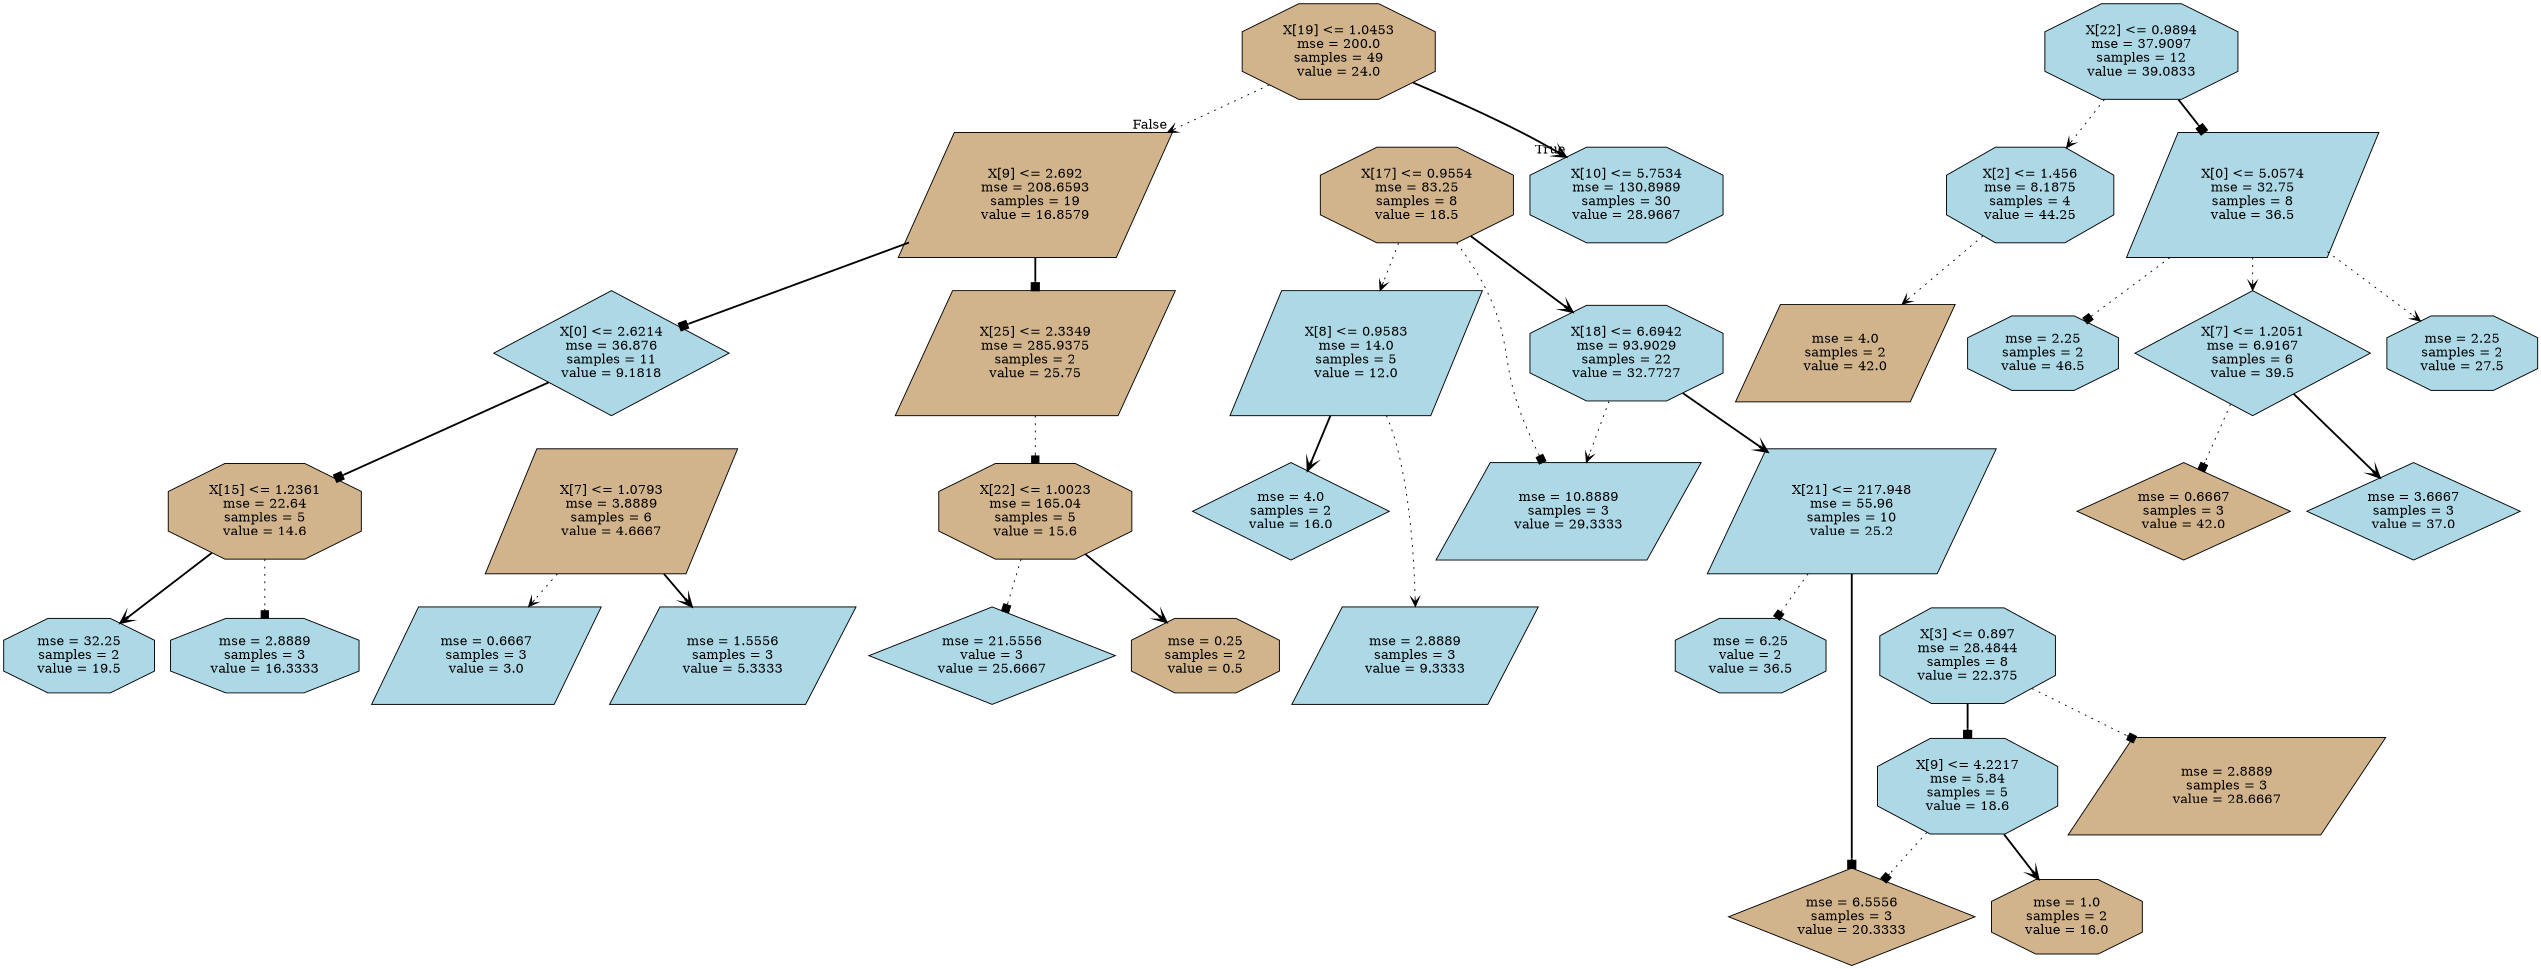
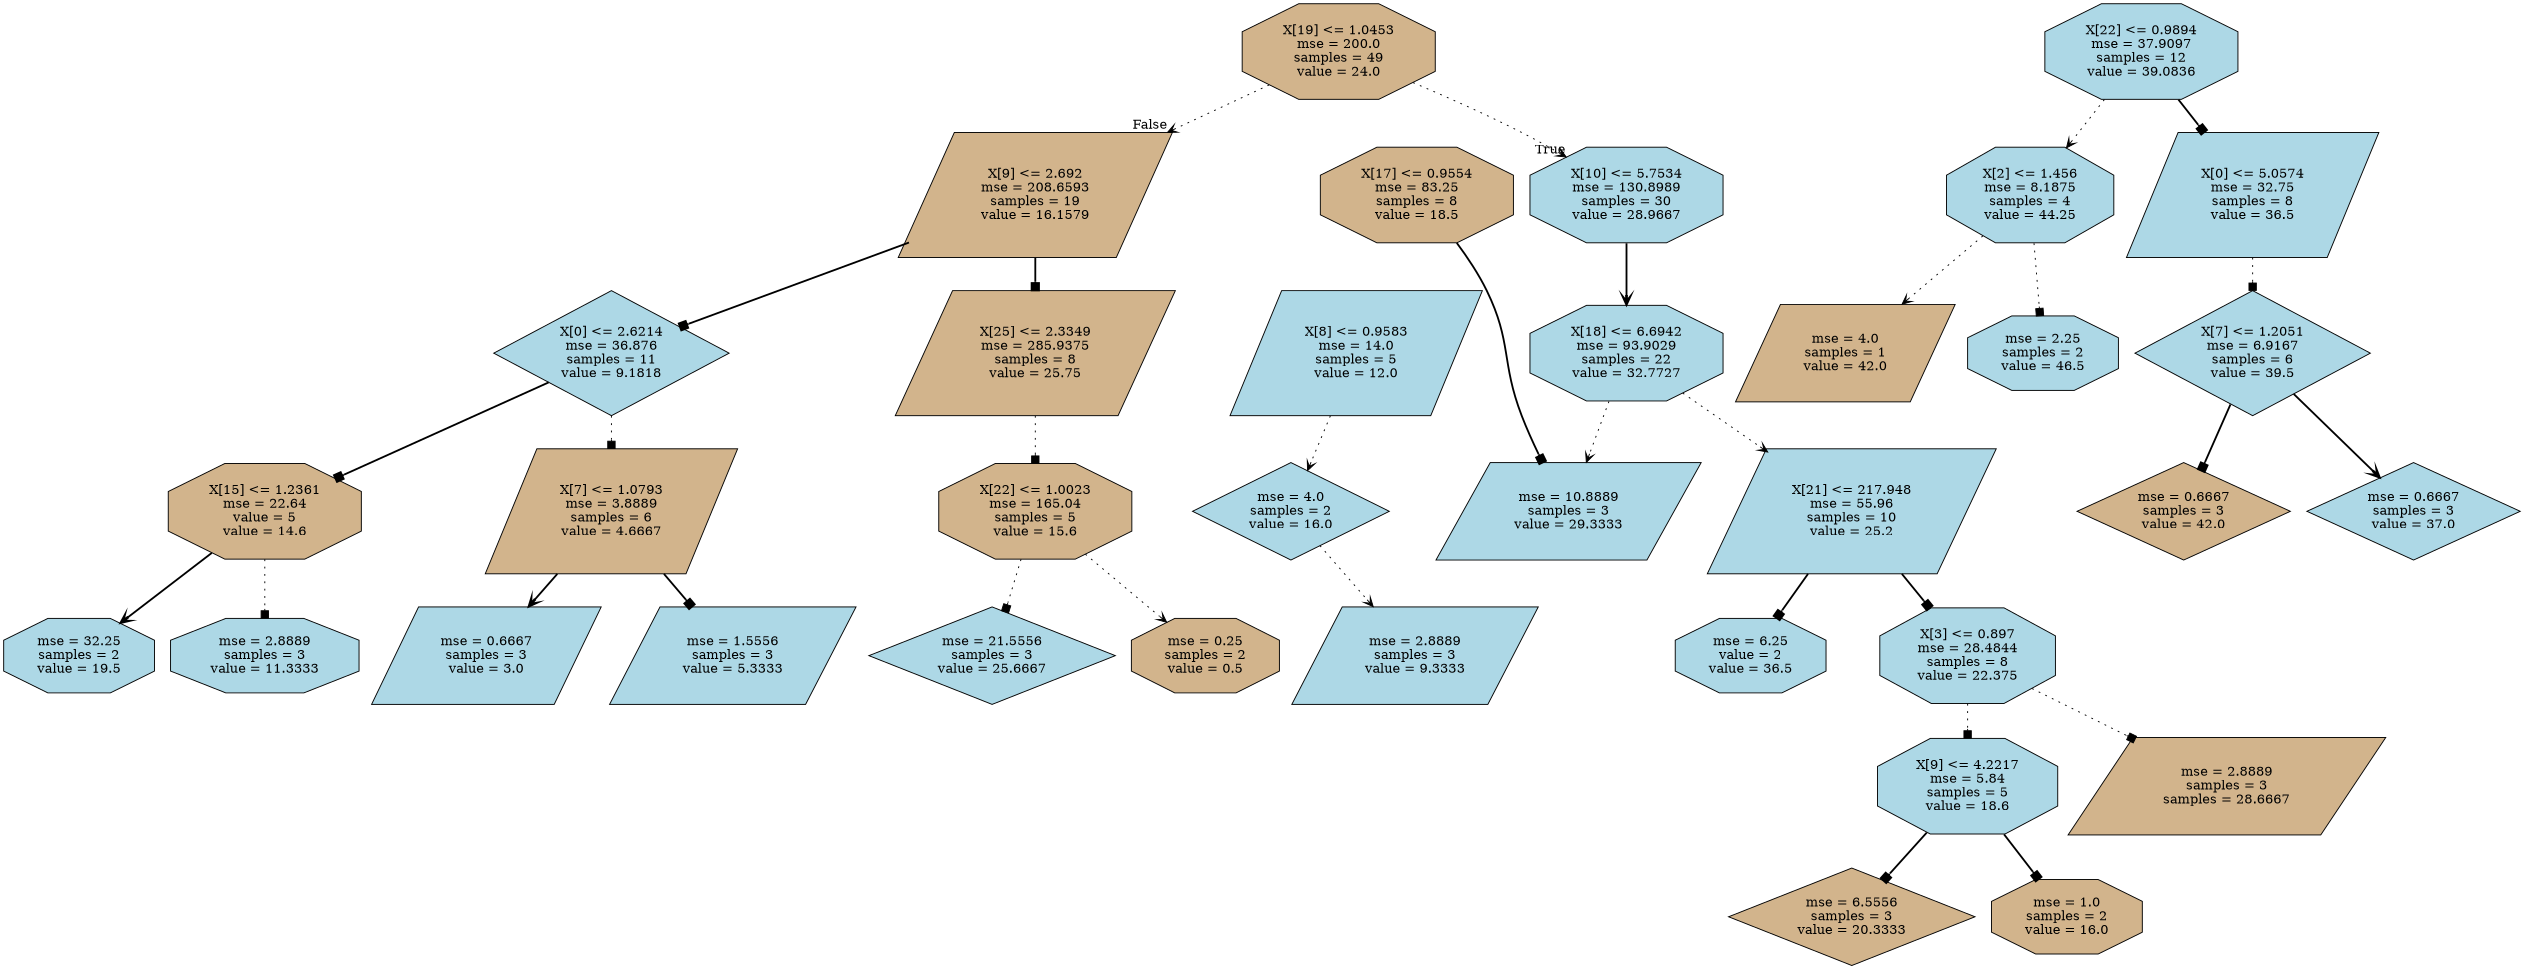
node "X[22] <= 0.9894 mse = 37.9097 samples = 12 value = 39.0833": label "X[22] <= 0.9894 mse = 37.9097 samples = 12 value = 39.0833" -> "X[22] <= 0.9894 mse = 37.9097 samples = 12 value = 39.0836"
edge "X[19] <= 1.0453 mse = 200.0 samples = 49 value = 24.0" -> "X[10] <= 5.7534 mse = 130.8989 samples = 30 value = 28.9667": style bold -> dotted
node "X[9] <= 2.692 mse = 208.6593 samples = 19 value = 16.8579": label "X[9] <= 2.692 mse = 208.6593 samples = 19 value = 16.8579" -> "X[9] <= 2.692 mse = 208.6593 samples = 19 value = 16.1579"
edge "X[17] <= 0.9554 mse = 83.25 samples = 8 value = 18.5" -> "X[8] <= 0.9583 mse = 14.0 samples = 5 value = 12.0": removed
edge "X[0] <= 5.0574 mse = 32.75 samples = 8 value = 36.5" -> "X[7] <= 1.2051 mse = 6.9167 samples = 6 value = 39.5": arrowhead vee -> box
edge "X[17] <= 0.9554 mse = 83.25 samples = 8 value = 18.5" -> "X[18] <= 6.6942 mse = 93.9029 samples = 22 value = 32.7727": now "X[10] <= 5.7534 mse = 130.8989 samples = 30 value = 28.9667" -> "X[18] <= 6.6942 mse = 93.9029 samples = 22 value = 32.7727"
edge "X[0] <= 5.0574 mse = 32.75 samples = 8 value = 36.5" -> "mse = 2.25 samples = 2 value = 46.5": now "X[2] <= 1.456 mse = 8.1875 samples = 4 value = 44.25" -> "mse = 2.25 samples = 2 value = 46.5"
edge "X[17] <= 0.9554 mse = 83.25 samples = 8 value = 18.5" -> "mse = 10.8889 samples = 3 value = 29.3333": style dotted -> bold
node "X[25] <= 2.3349 mse = 285.9375 samples = 2 value = 25.75": label "X[25] <= 2.3349 mse = 285.9375 samples = 2 value = 25.75" -> "X[25] <= 2.3349 mse = 285.9375 samples = 8 value = 25.75"
node "mse = 4.0 samples = 2 value = 42.0": label "mse = 4.0 samples = 2 value = 42.0" -> "mse = 4.0 samples = 1 value = 42.0"
node "mse = 2.25 samples = 2 value = 27.5": removed
edge "X[18] <= 6.6942 mse = 93.9029 samples = 22 value = 32.7727" -> "X[21] <= 217.948 mse = 55.96 samples = 10 value = 25.2": style bold -> dotted
edge "X[0] <= 2.6214 mse = 36.876 samples = 11 value = 9.1818" -> "X[7] <= 1.0793 mse = 3.8889 samples = 6 value = 4.6667": added
edge "X[7] <= 1.2051 mse = 6.9167 samples = 6 value = 39.5" -> "mse = 0.6667 samples = 3 value = 42.0": style dotted -> bold
edge "X[8] <= 0.9583 mse = 14.0 samples = 5 value = 12.0" -> "mse = 4.0 samples = 2 value = 16.0": style bold -> dotted
edge "X[8] <= 0.9583 mse = 14.0 samples = 5 value = 12.0" -> "mse = 2.8889 samples = 3 value = 9.3333": now "mse = 4.0 samples = 2 value = 16.0" -> "mse = 2.8889 samples = 3 value = 9.3333"
node "X[15] <= 1.2361 mse = 22.64 samples = 5 value = 14.6": label "X[15] <= 1.2361 mse = 22.64 samples = 5 value = 14.6" -> "X[15] <= 1.2361 mse = 22.64 value = 5 value = 14.6"
node "mse = 3.6667 samples = 3 value = 37.0": label "mse = 3.6667 samples = 3 value = 37.0" -> "mse = 0.6667 samples = 3 value = 37.0"
edge "X[22] <= 1.0023 mse = 165.04 samples = 5 value = 15.6" -> "mse = 0.25 samples = 2 value = 0.5": style bold -> dotted
edge "X[7] <= 1.0793 mse = 3.8889 samples = 6 value = 4.6667" -> "mse = 0.6667 samples = 3 value = 3.0": style dotted -> bold
edge "X[7] <= 1.0793 mse = 3.8889 samples = 6 value = 4.6667" -> "mse = 1.5556 samples = 3 value = 5.3333": arrowhead vee -> box
edge "X[21] <= 217.948 mse = 55.96 samples = 10 value = 25.2" -> "mse = 6.25 value = 2 value = 36.5": style dotted -> bold
node "mse = 2.8889 samples = 3 value = 16.3333": label "mse = 2.8889 samples = 3 value = 16.3333" -> "mse = 2.8889 samples = 3 value = 11.3333"
node "mse = 21.5556 value = 3 value = 25.6667": label "mse = 21.5556 value = 3 value = 25.6667" -> "mse = 21.5556 samples = 3 value = 25.6667"
edge "X[21] <= 217.948 mse = 55.96 samples = 10 value = 25.2" -> "mse = 6.5556 samples = 3 value = 20.3333": now "X[21] <= 217.948 mse = 55.96 samples = 10 value = 25.2" -> "X[3] <= 0.897 mse = 28.4844 samples = 8 value = 22.375"
edge "X[3] <= 0.897 mse = 28.4844 samples = 8 value = 22.375" -> "X[9] <= 4.2217 mse = 5.84 samples = 5 value = 18.6": style bold -> dotted
node "mse = 2.8889 samples = 3 value = 28.6667": label "mse = 2.8889 samples = 3 value = 28.6667" -> "mse = 2.8889 samples = 3 samples = 28.6667"
edge "X[9] <= 4.2217 mse = 5.84 samples = 5 value = 18.6" -> "mse = 6.5556 samples = 3 value = 20.3333": style dotted -> bold
edge "X[9] <= 4.2217 mse = 5.84 samples = 5 value = 18.6" -> "mse = 1.0 samples = 2 value = 16.0": arrowhead vee -> box
